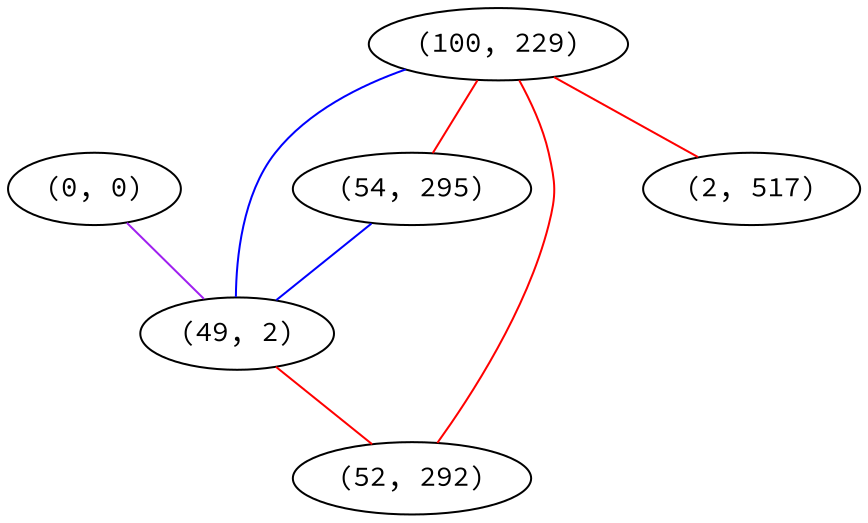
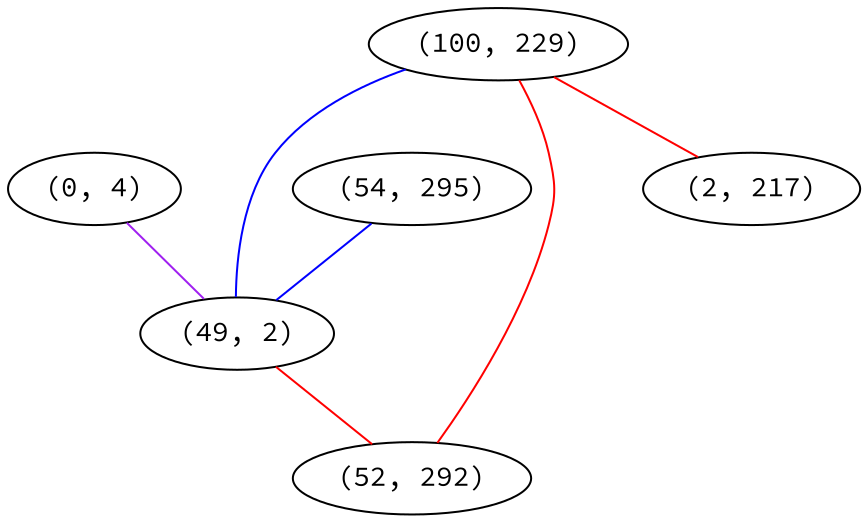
edge "(100, 229)" -- "(54, 295)": removed
node "(0, 0)": label "(0, 0)" -> "(0, 4)"
node "(2, 517)": label "(2, 517)" -> "(2, 217)"
